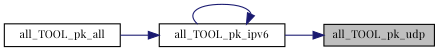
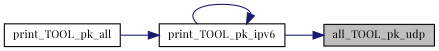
node "all_TOOL_pk_all": label "all_TOOL_pk_all" -> "print_TOOL_pk_all"
node "all_TOOL_pk_ipv6": label "all_TOOL_pk_ipv6" -> "print_TOOL_pk_ipv6"
